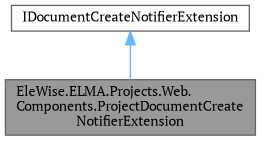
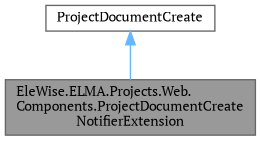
node "IDocumentCreateNotifierExtension": label "IDocumentCreateNotifierExtension" -> "ProjectDocumentCreate"
